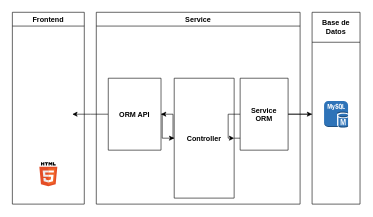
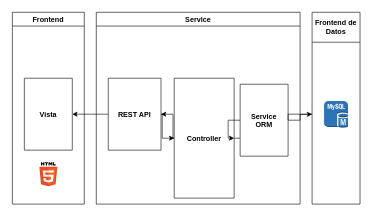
node "Base de Datos": label "Base de Datos" -> "Frontend de Datos"
node "Vista": added
node "Service ORM": moved (264, 114) -> (264, 120)
node "ORM API": label "ORM API" -> "REST API"
